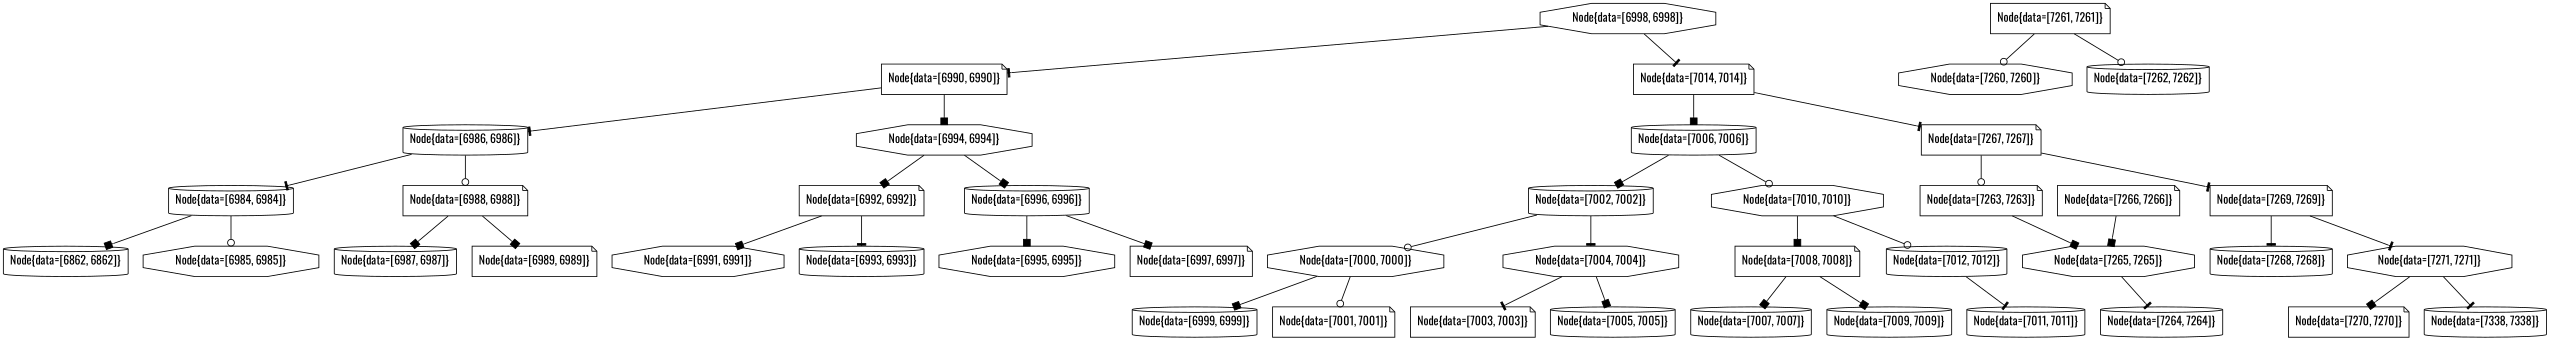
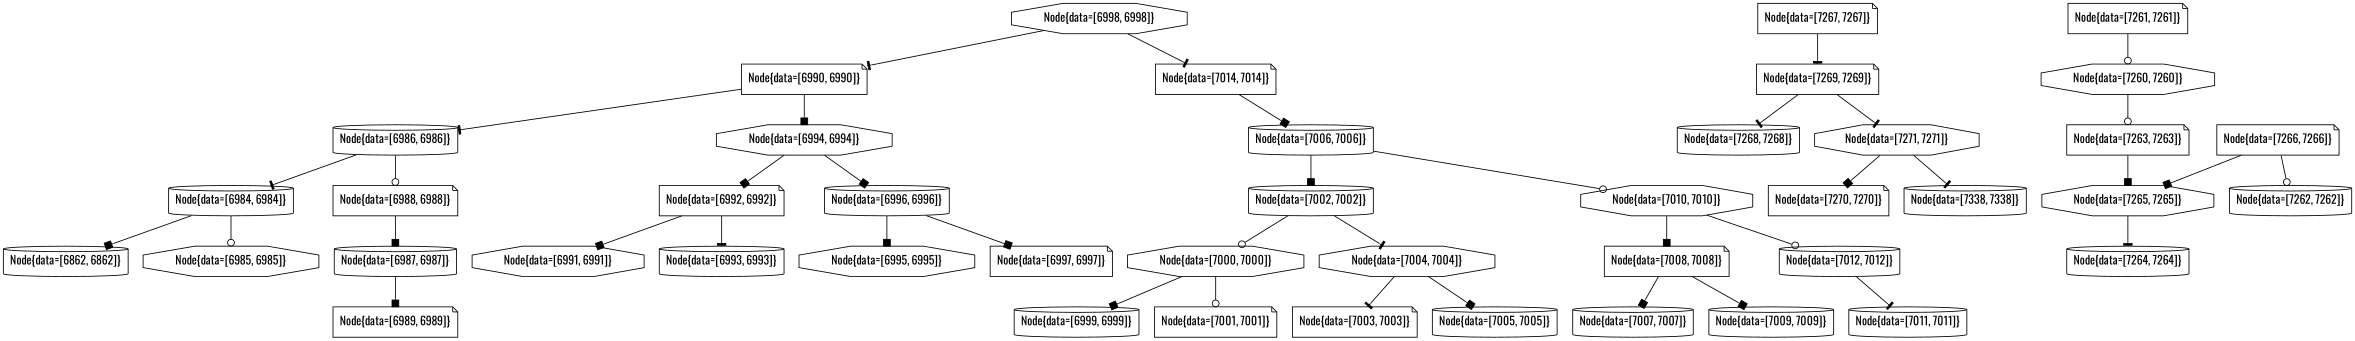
edge "Node{data=[7261, 7261]}" -> "Node{data=[7262, 7262]}": now "Node{data=[7266, 7266]}" -> "Node{data=[7262, 7262]}"
edge "Node{data=[7014, 7014]}" -> "Node{data=[7267, 7267]}": removed
edge "Node{data=[7267, 7267]}" -> "Node{data=[7263, 7263]}": now "Node{data=[7260, 7260]}" -> "Node{data=[7263, 7263]}"
edge "Node{data=[6988, 6988]}" -> "Node{data=[6989, 6989]}": now "Node{data=[6987, 6987]}" -> "Node{data=[6989, 6989]}"
